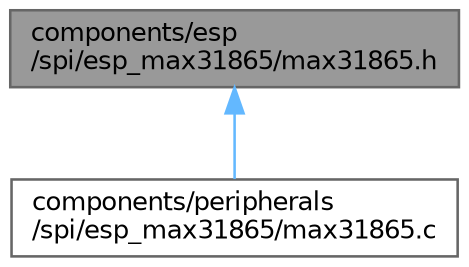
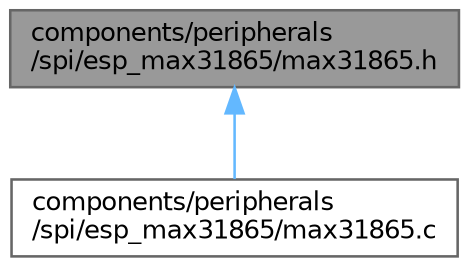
node "components/esp /spi/esp_max31865/max31865.h": label "components/esp /spi/esp_max31865/max31865.h" -> "components/peripherals /spi/esp_max31865/max31865.h"
